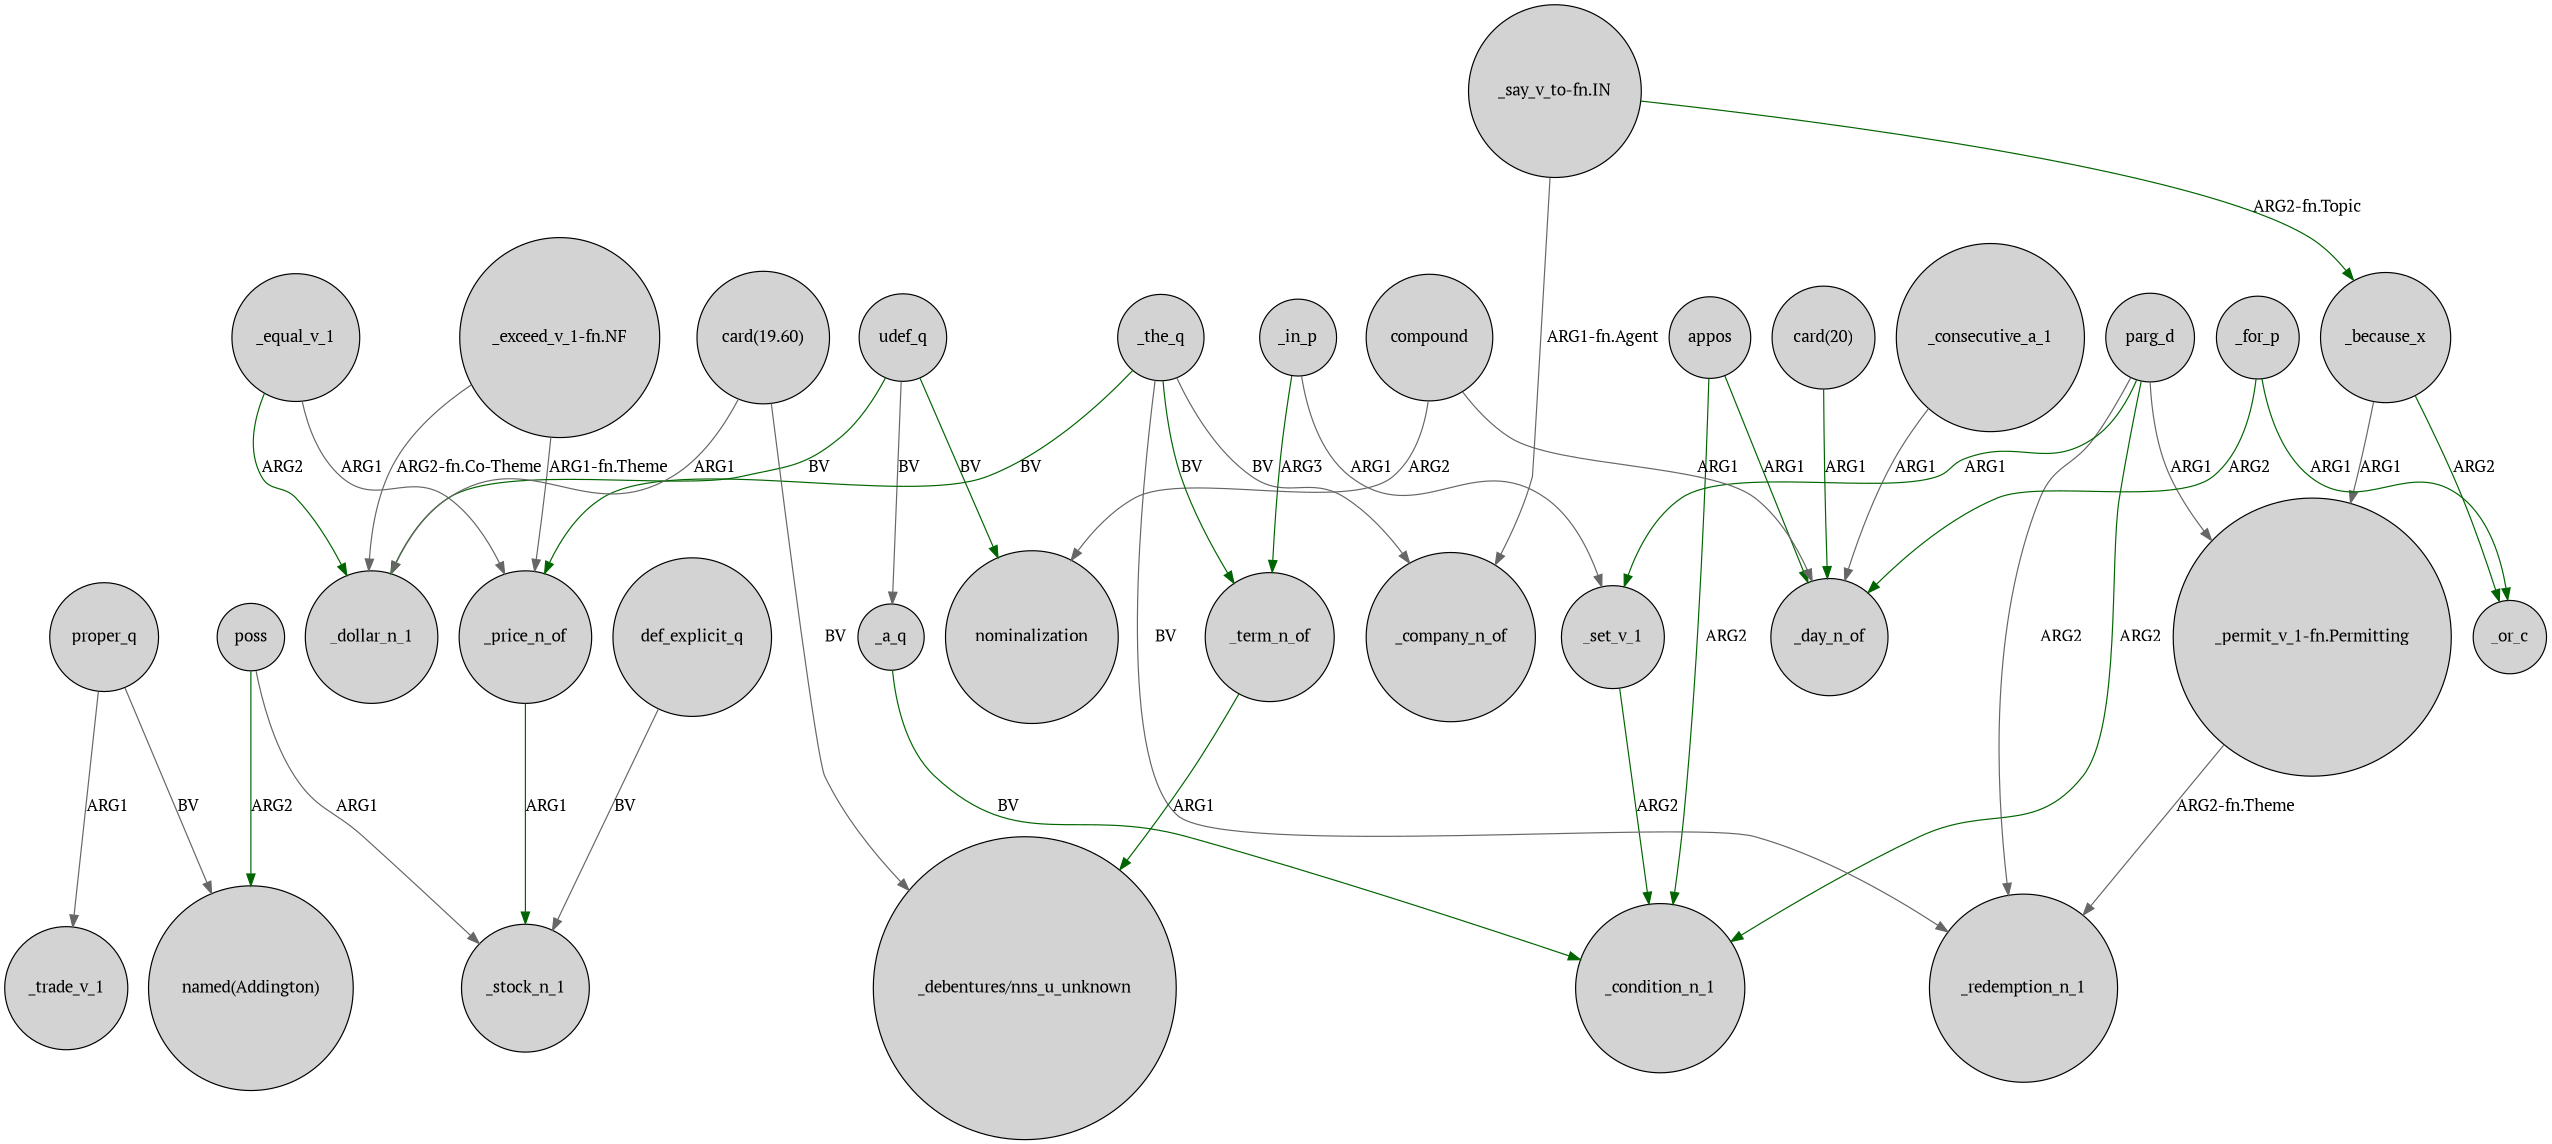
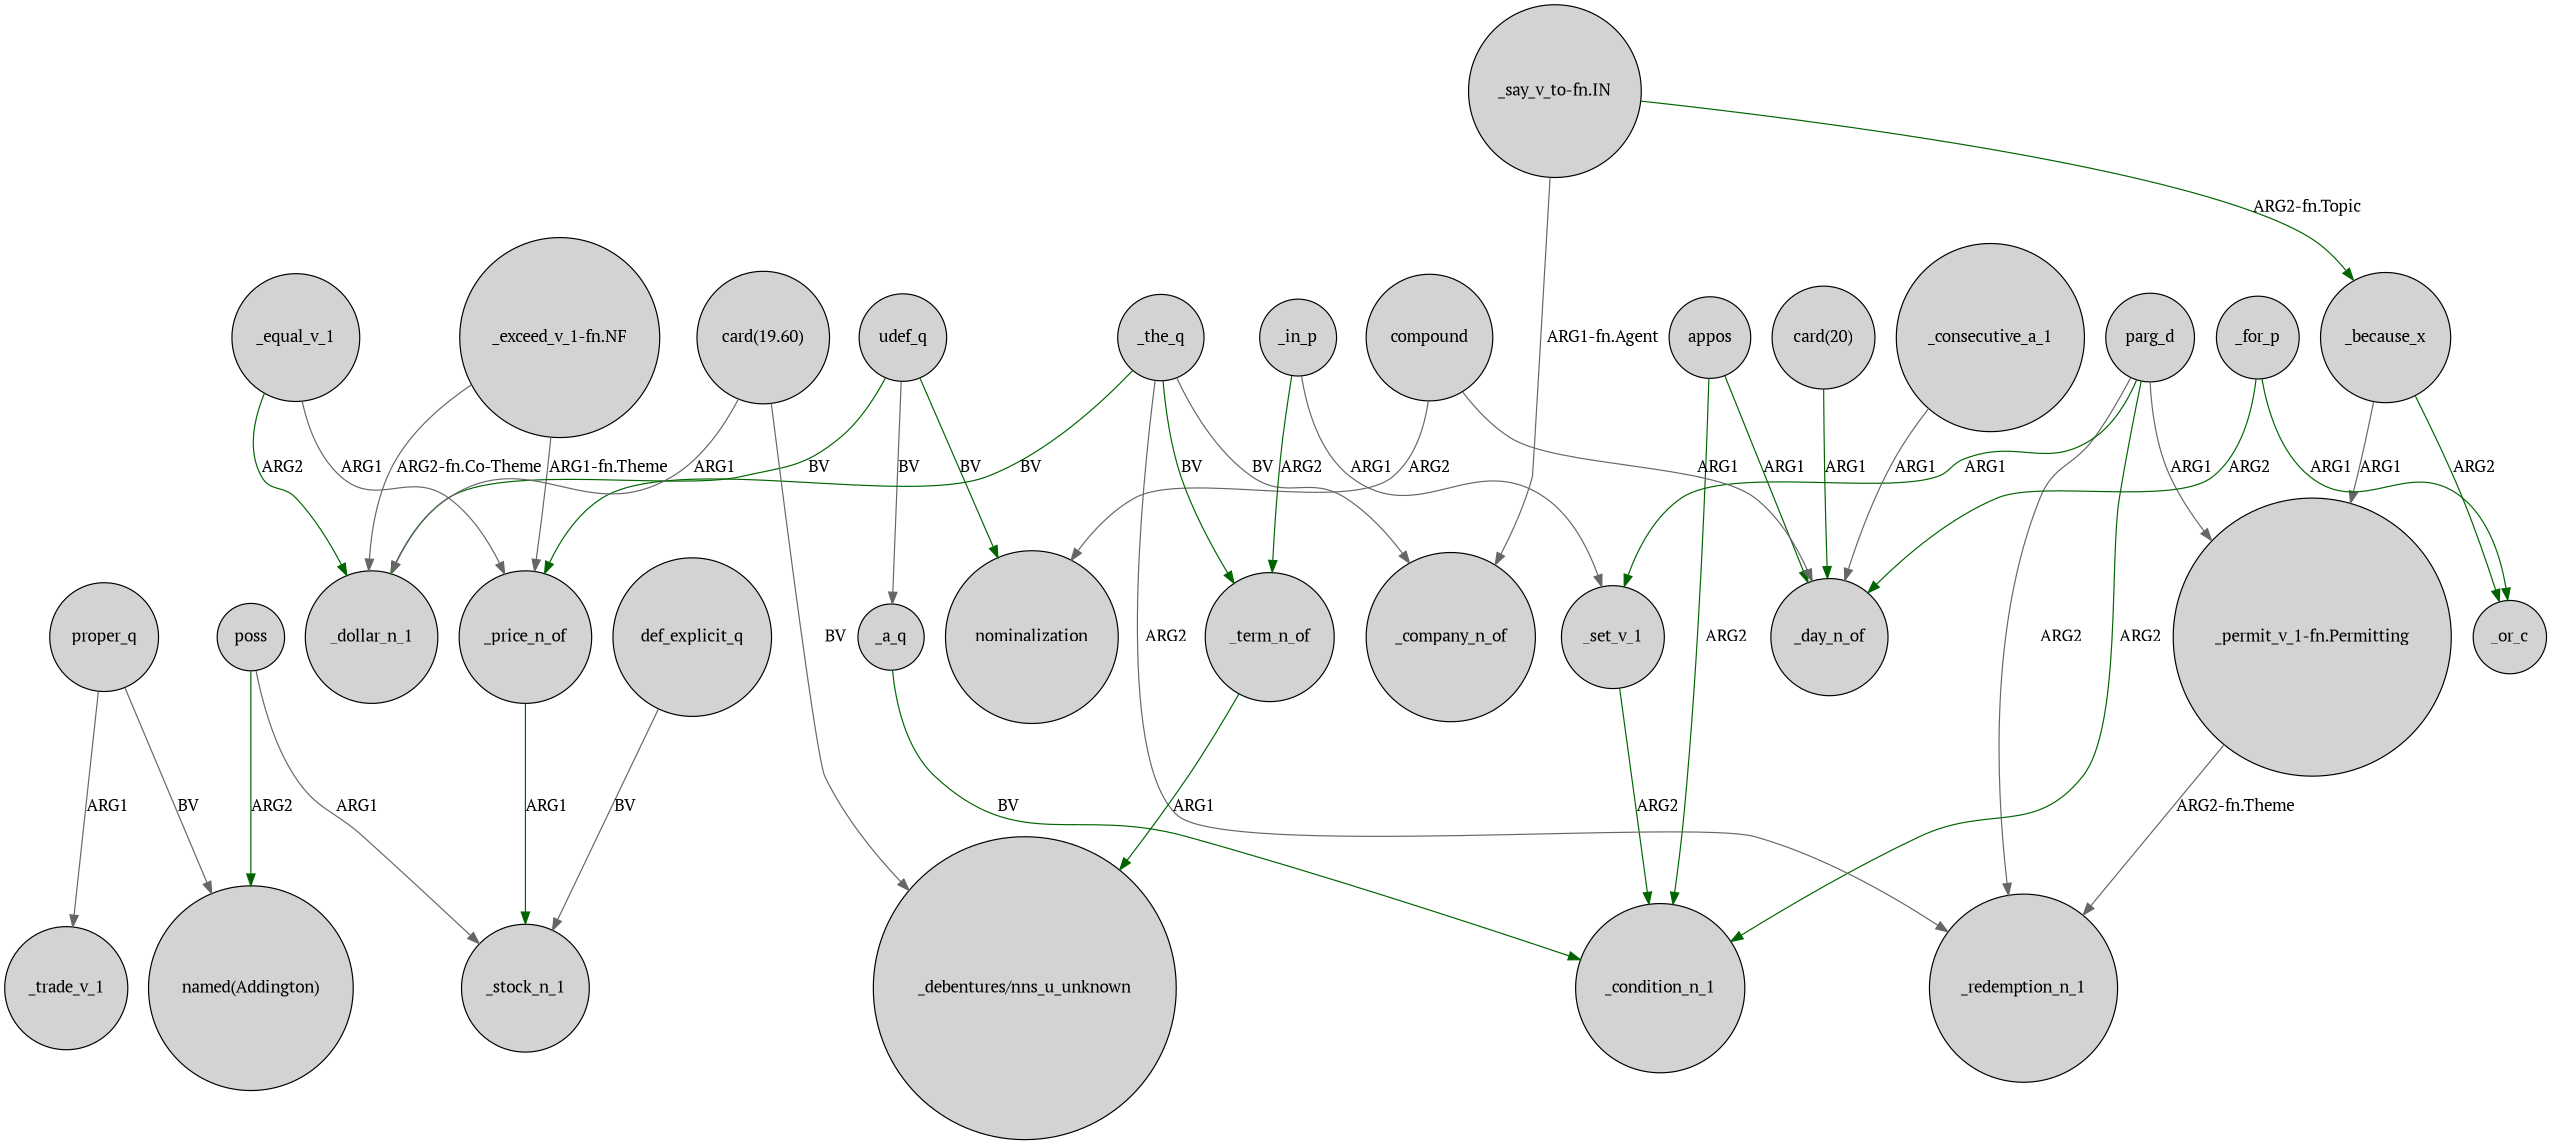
edge "_in_p" -> "_term_n_of": label "ARG3" -> "ARG2"
edge "_the_q" -> "_redemption_n_1": label "BV" -> "ARG2"
